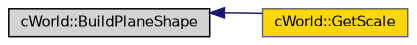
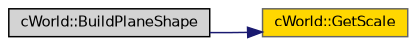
edge "cWorld::GetScale" -> "cWorld::BuildPlaneShape": reversed
